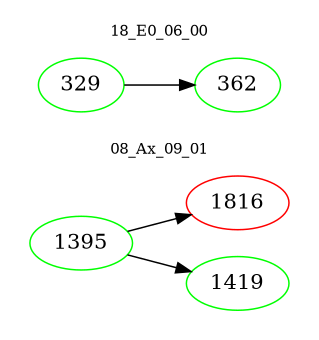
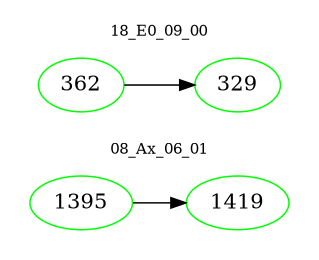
cluster "18_E0_06_00": label "18_E0_06_00" -> "18_E0_09_00"
edge "329" -> "362": reversed
cluster "08_Ax_09_01": label "08_Ax_09_01" -> "08_Ax_06_01"
node "1816": removed
